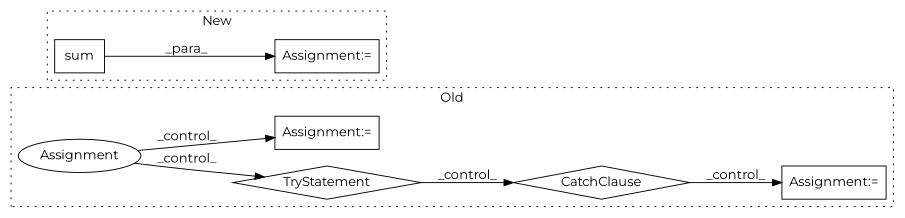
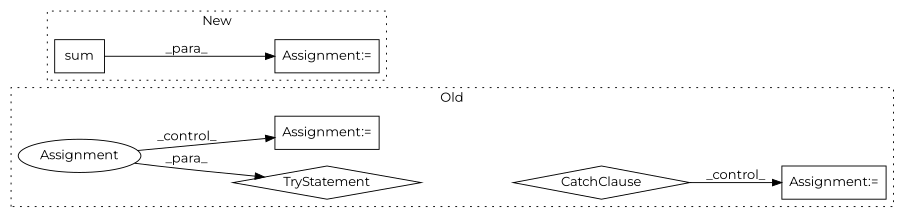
edge "Assignment" -> "TryStatement": label "_control_" -> "_para_"
edge "TryStatement" -> "CatchClause": removed, label "_control_"
